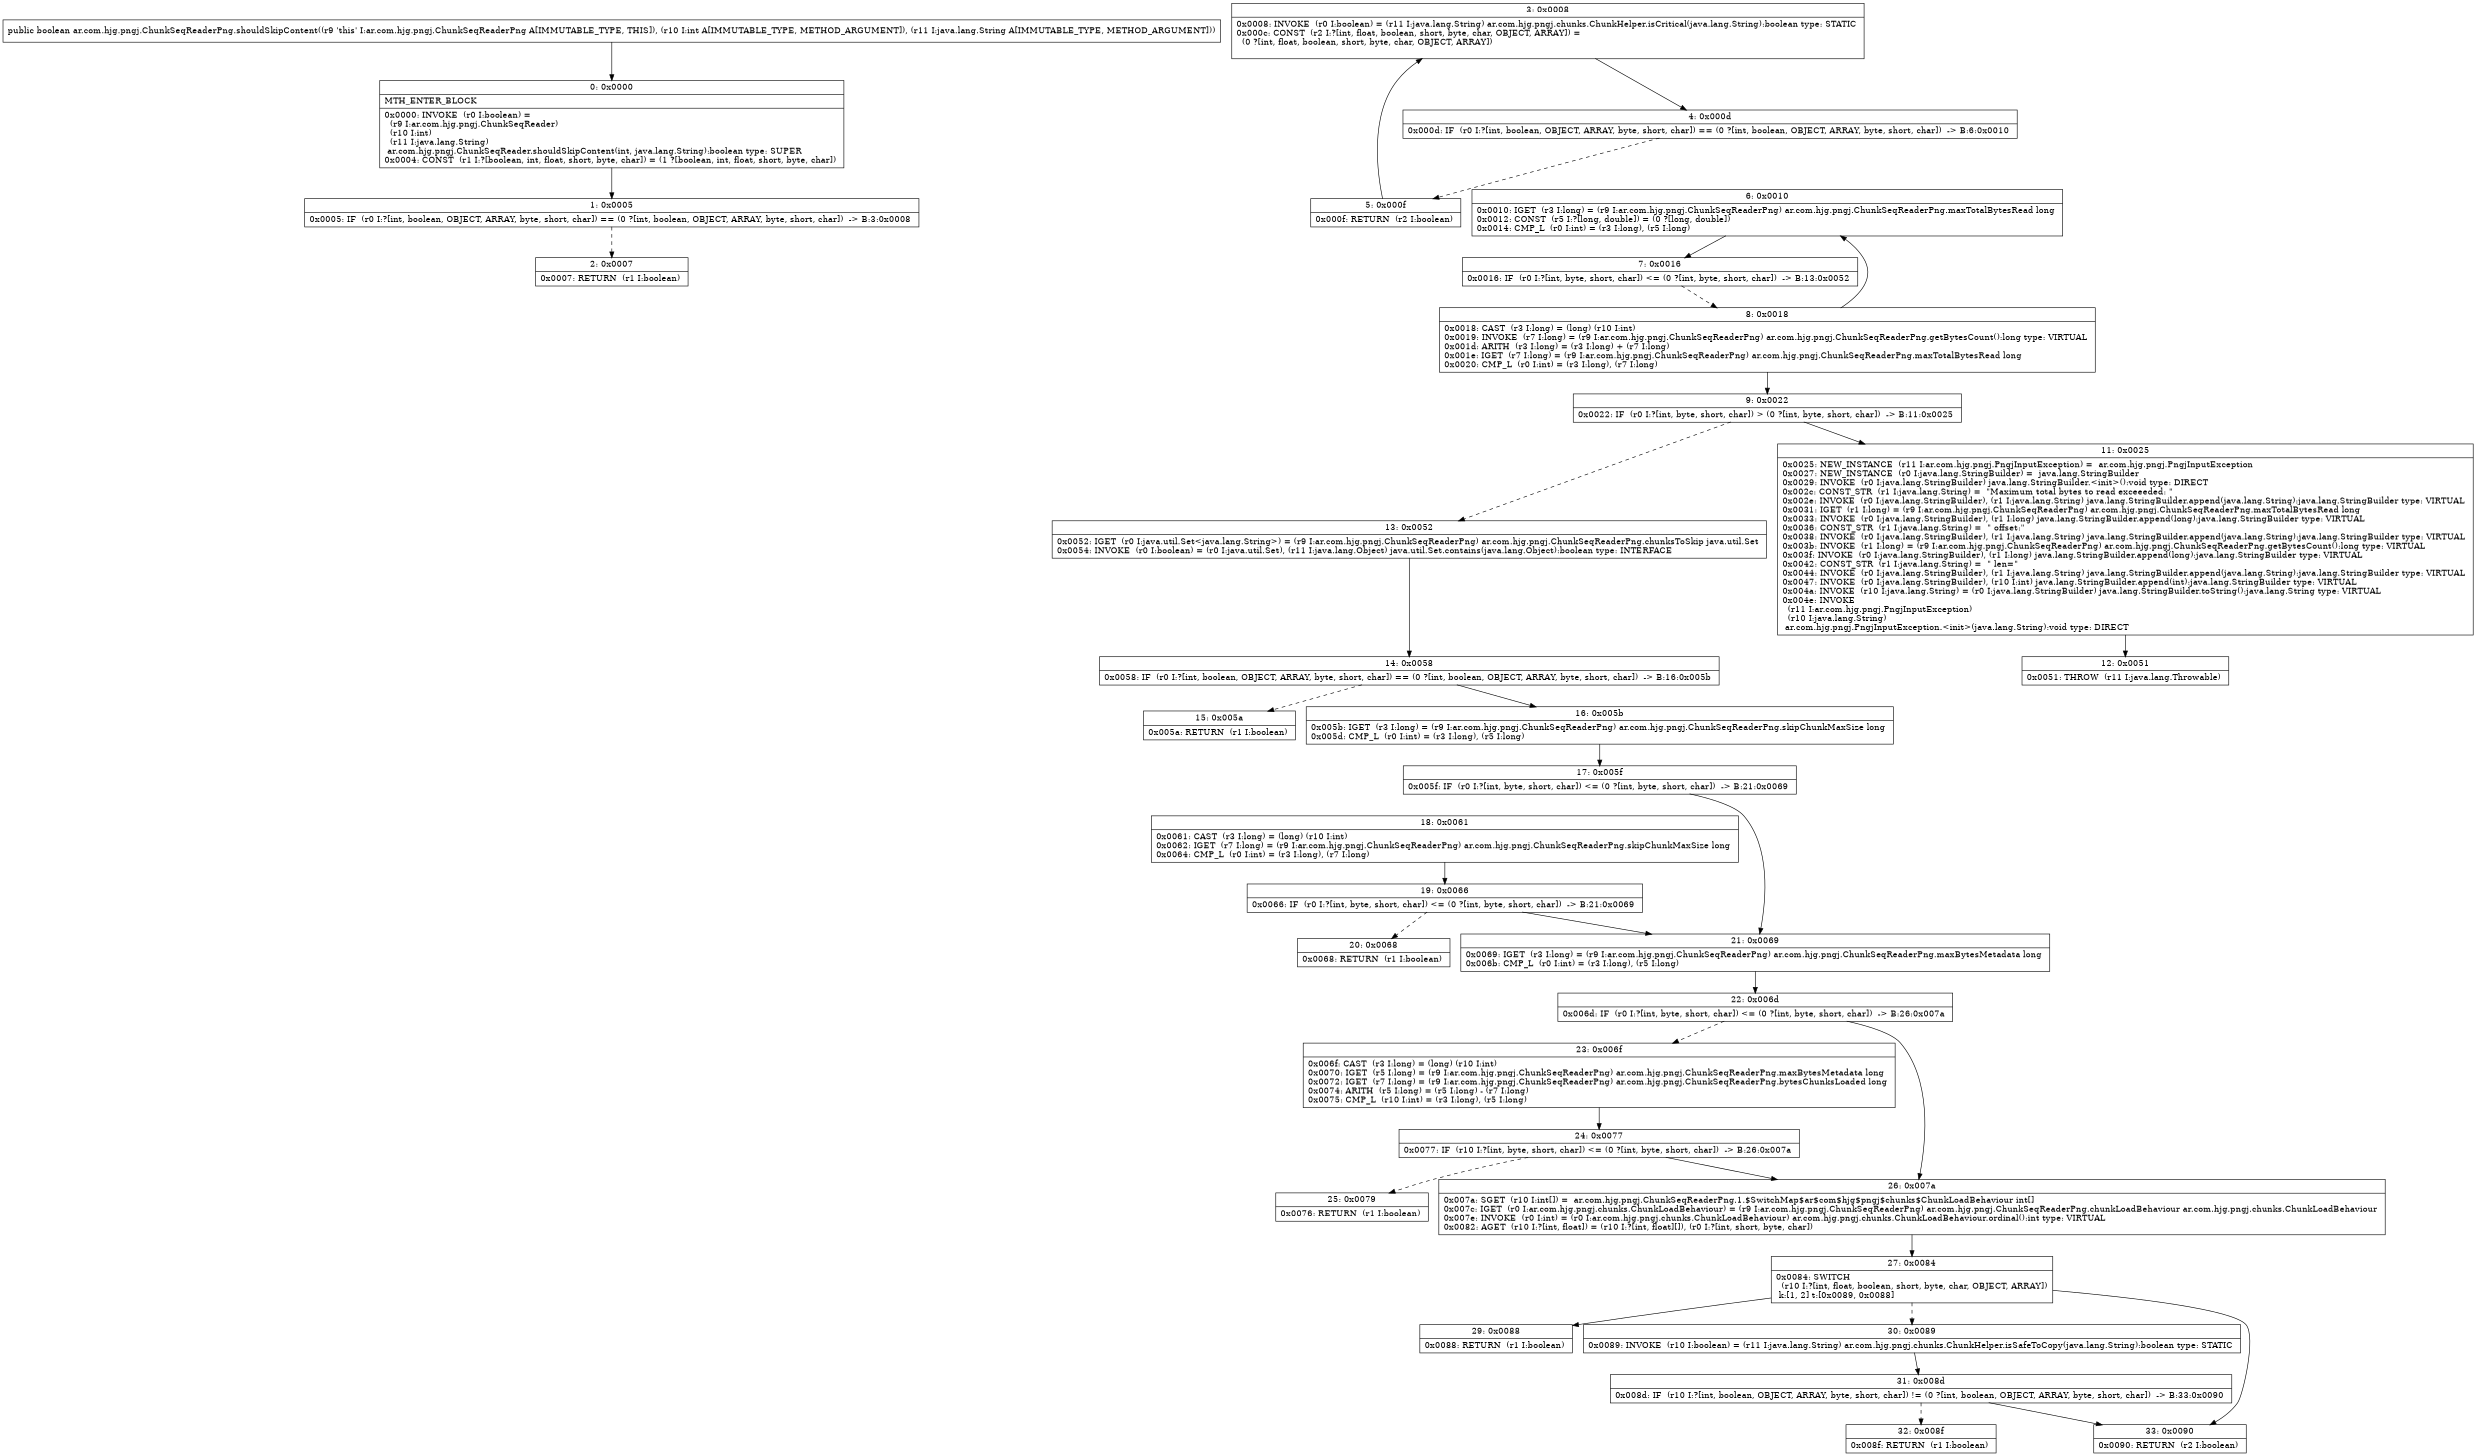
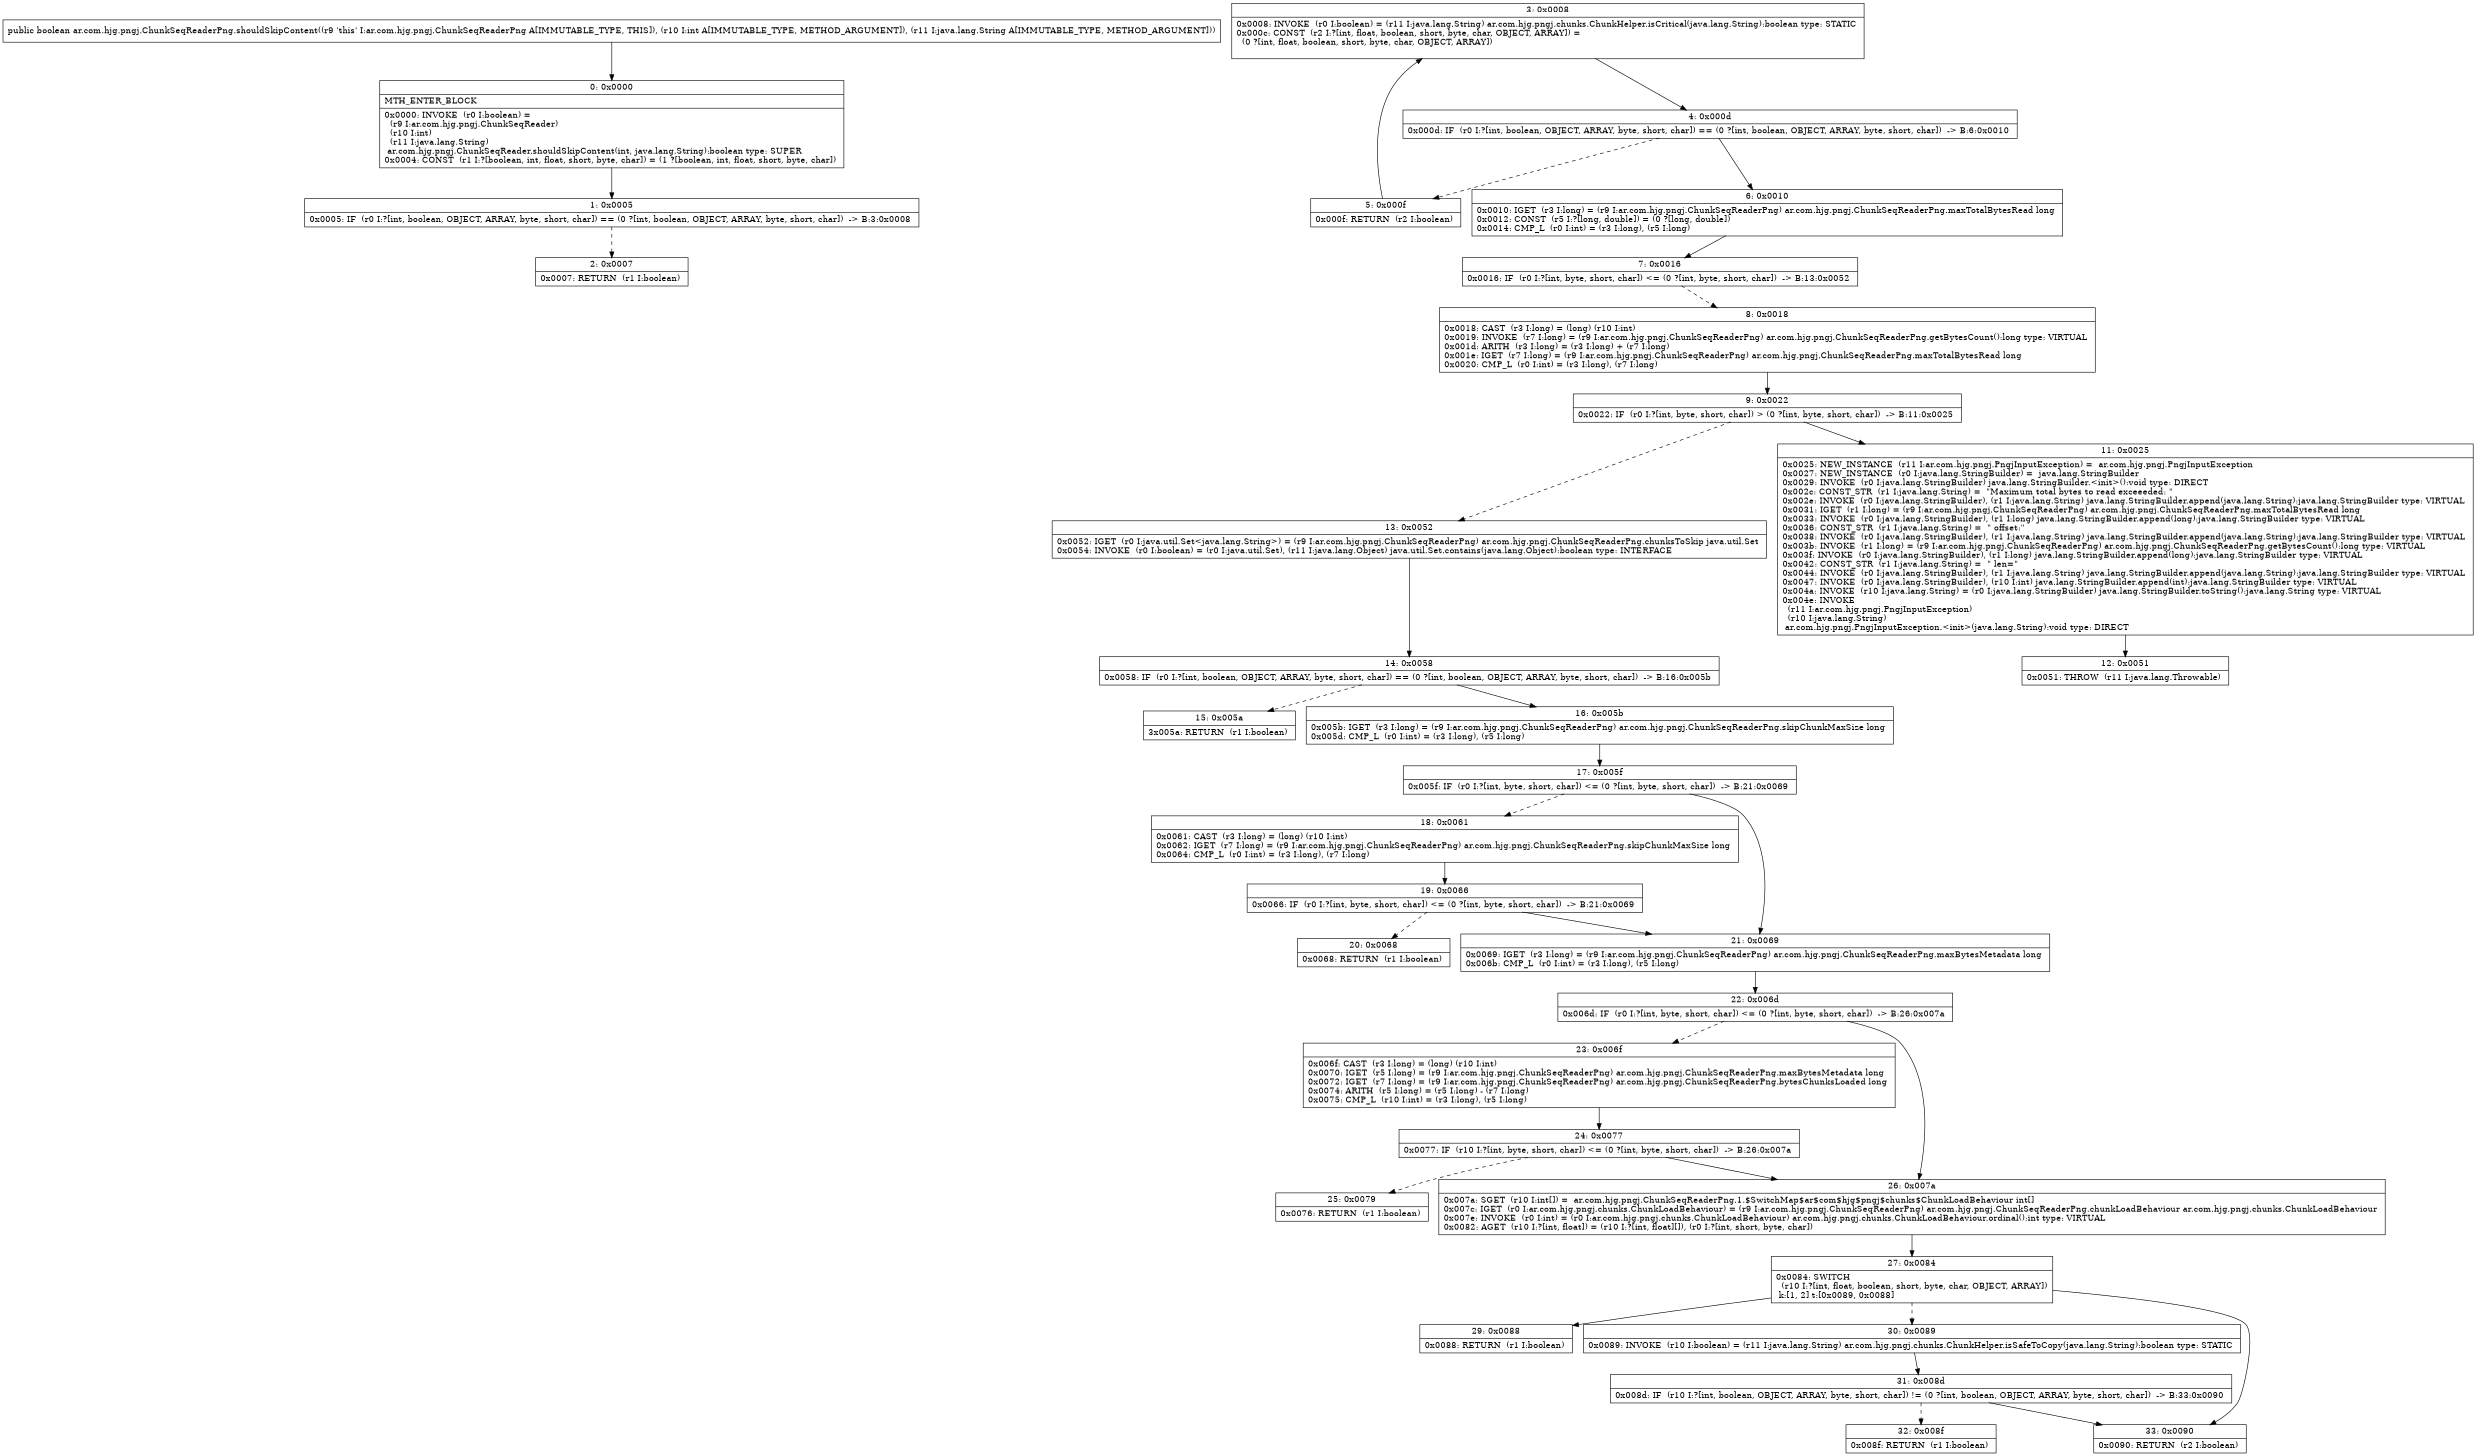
edge "8: 0x0018" -> "6: 0x0010": now "4: 0x000d" -> "6: 0x0010"
node "15: 0x005a": text "0x005a: RETURN  (r1 I:boolean)" -> "3x005a: RETURN  (r1 I:boolean)"
edge "17: 0x005f" -> "18: 0x0061": added
